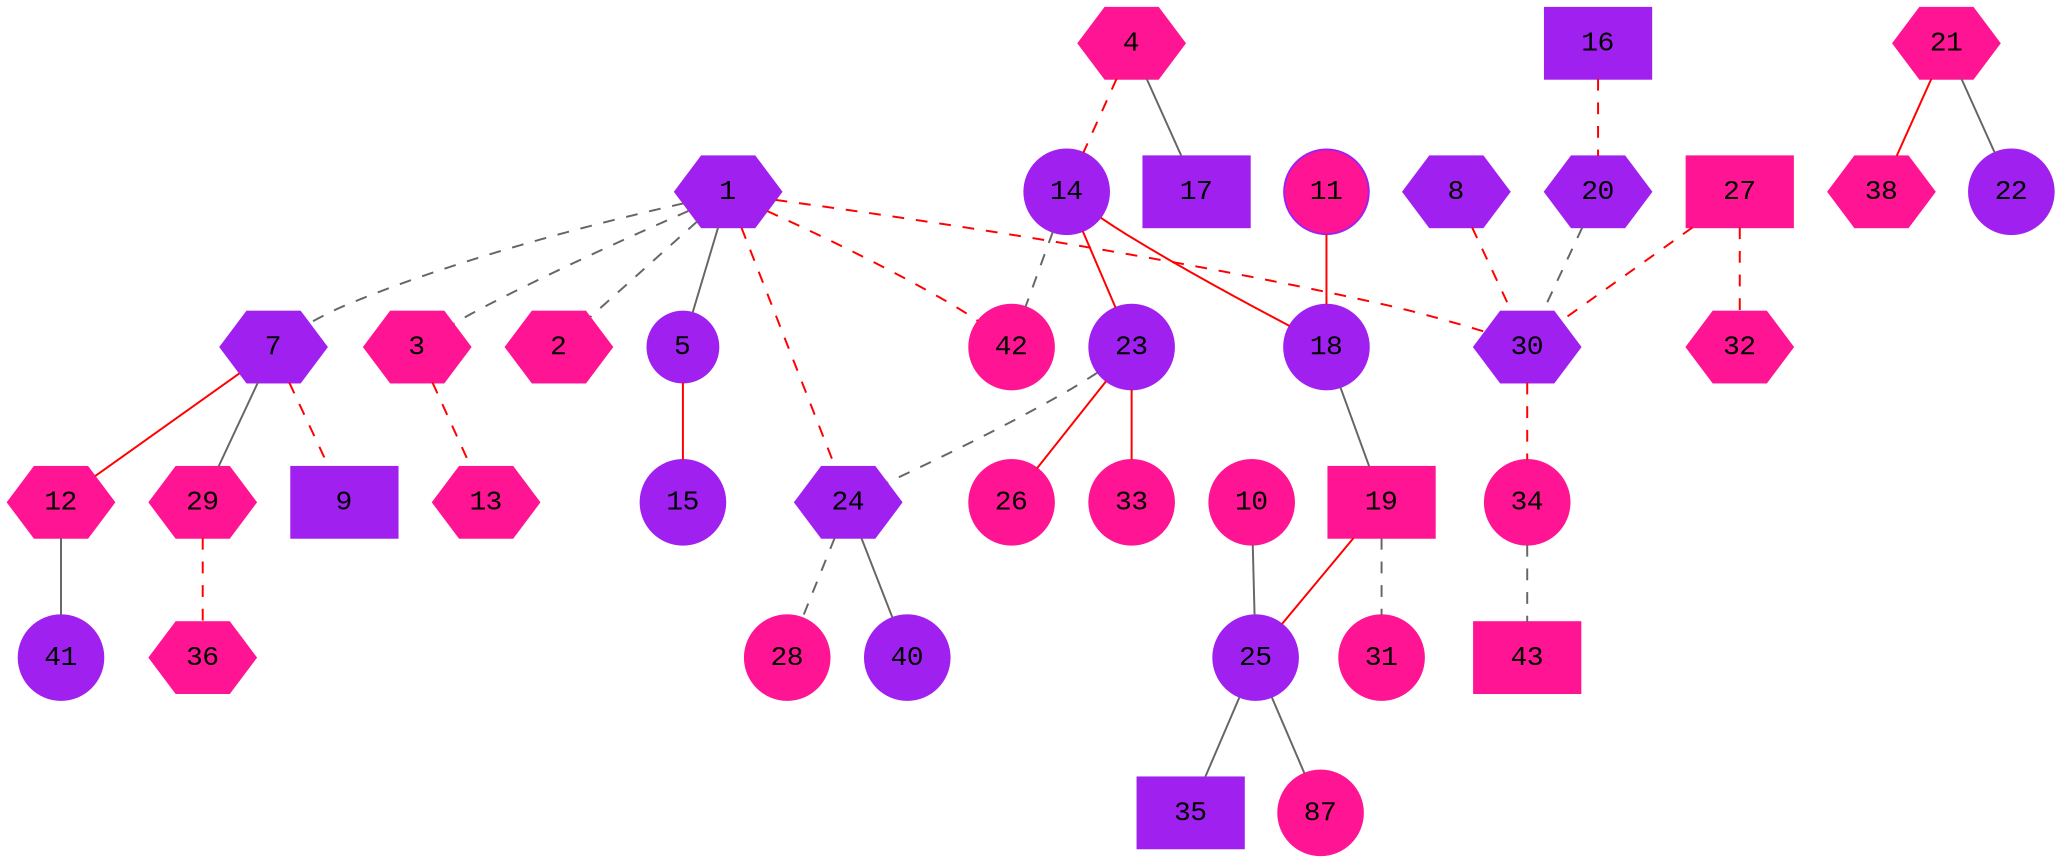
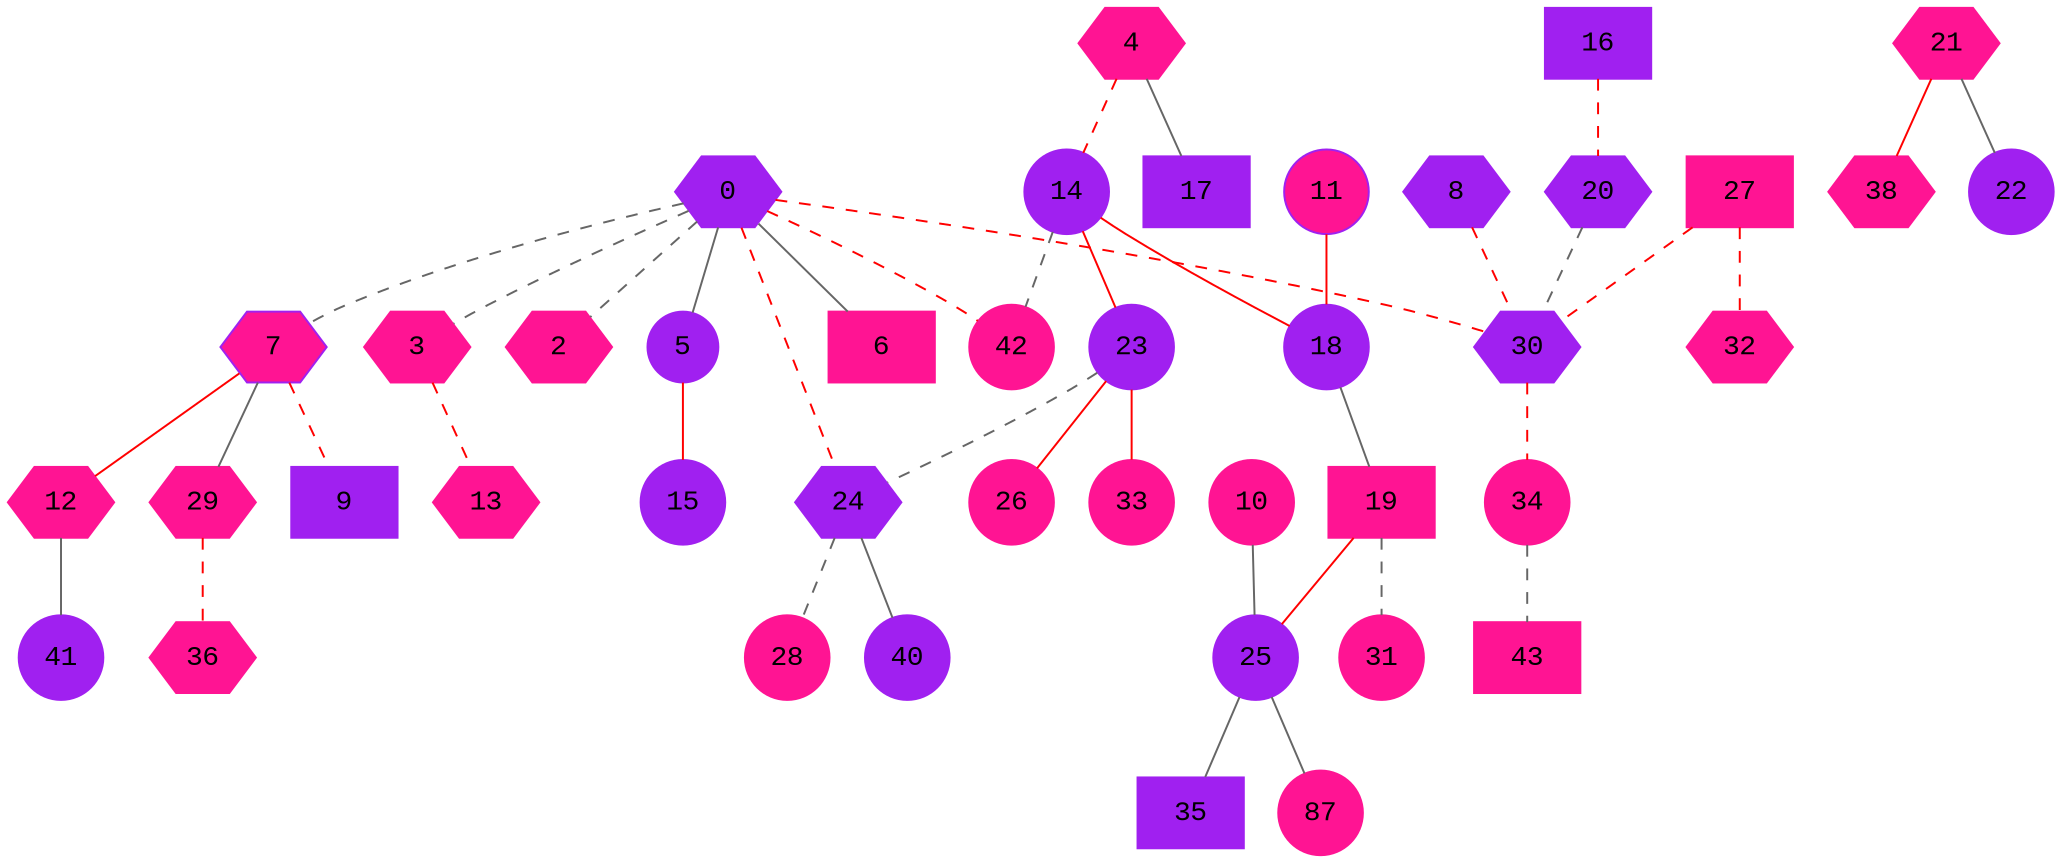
node "1": label "1" -> "0"
node "7": fillcolor purple -> deeppink
node "6": added
